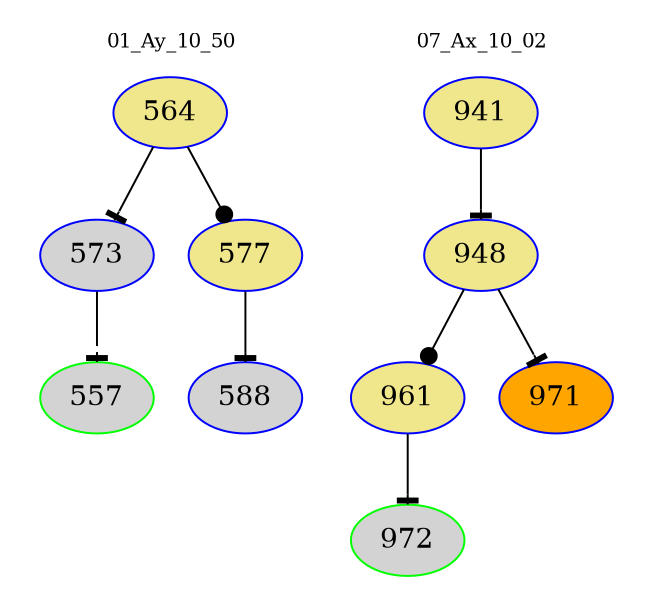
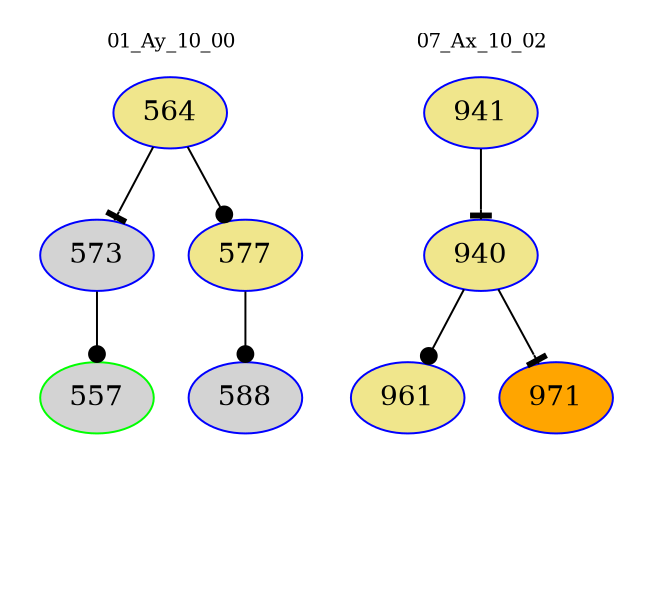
cluster "01_Ay_10_50": label "01_Ay_10_50" -> "01_Ay_10_00"
node "948": label "948" -> "940"
edge "573" -> "557": arrowhead tee -> dot
edge "577" -> "588": arrowhead tee -> dot
node "972": removed
